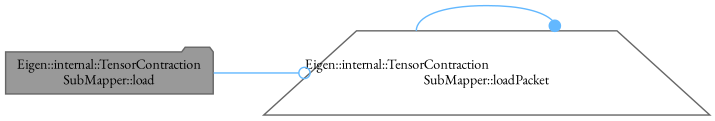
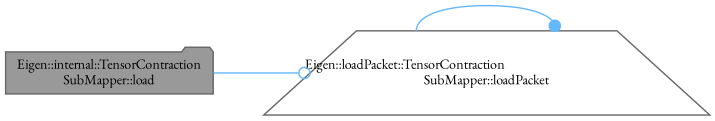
node "Eigen::internal::TensorContraction SubMapper::loadPacket": label "Eigen::internal::TensorContraction SubMapper::loadPacket" -> "Eigen::loadPacket::TensorContraction SubMapper::loadPacket"
